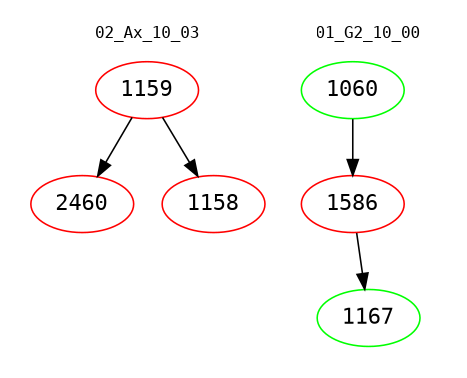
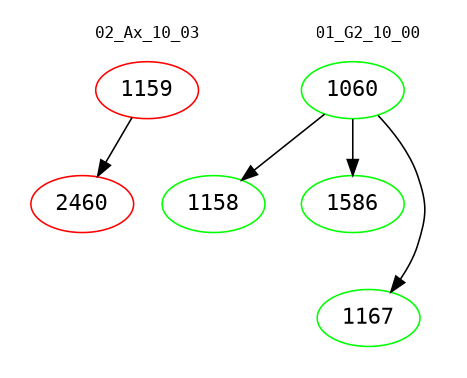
edge "1159" -> "1158": now "1060" -> "1158"
node "1158": color red -> green
node "1586": color red -> green
edge "1586" -> "1167": now "1060" -> "1167"
